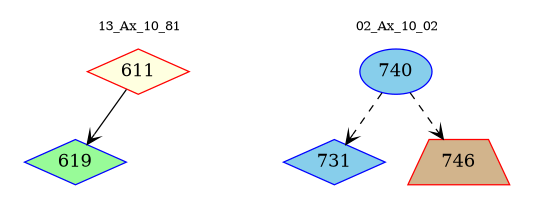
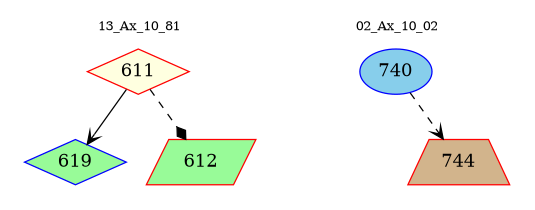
node "612": added
node "731": removed
node "746": label "746" -> "744"
